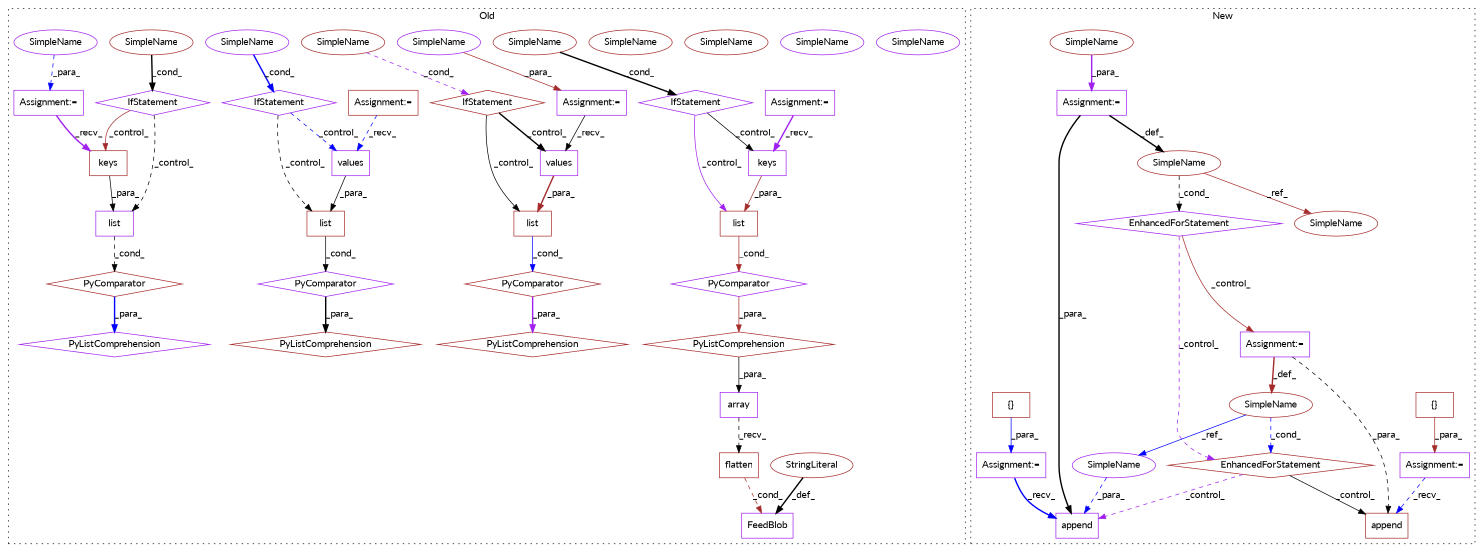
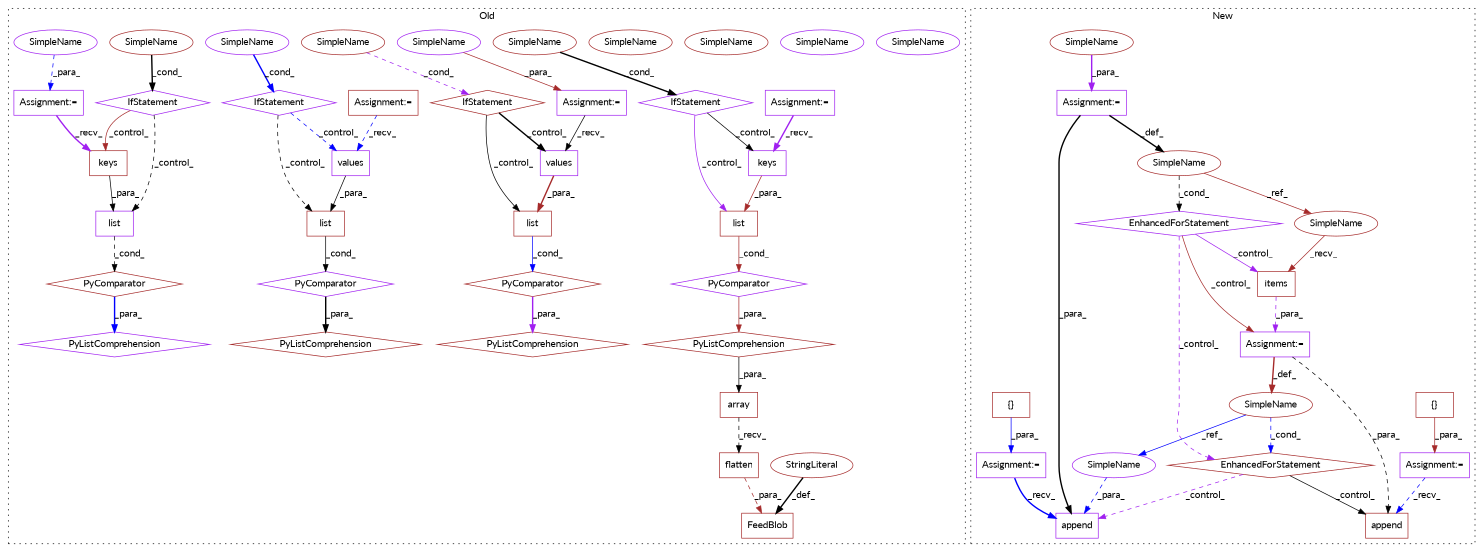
node "items": added
node "array": color purple -> brown
edge "flatten" -> "FeedBlob": label "_cond_" -> "_para_"
node "FeedBlob": color purple -> brown
